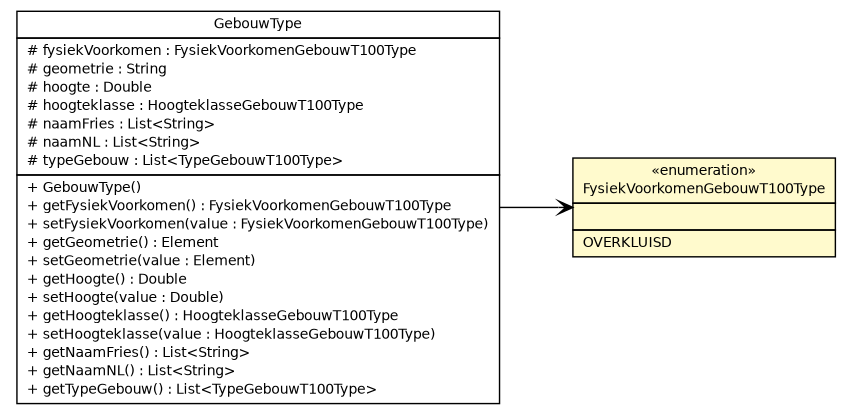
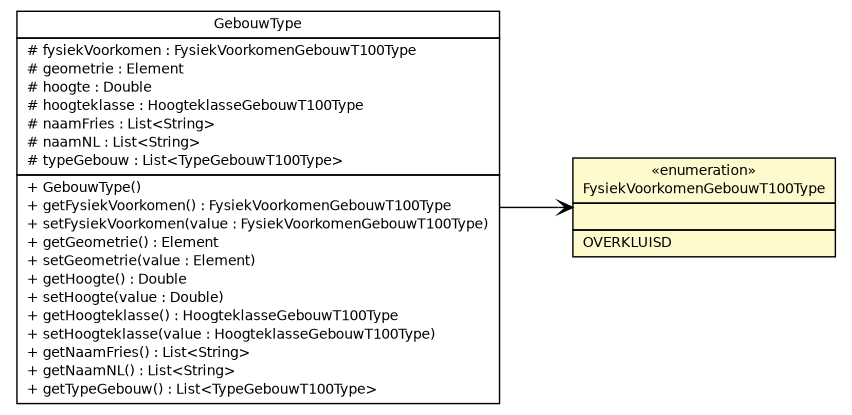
node "GebouwType": text "# geometrie : String" -> "# geometrie : Element"
